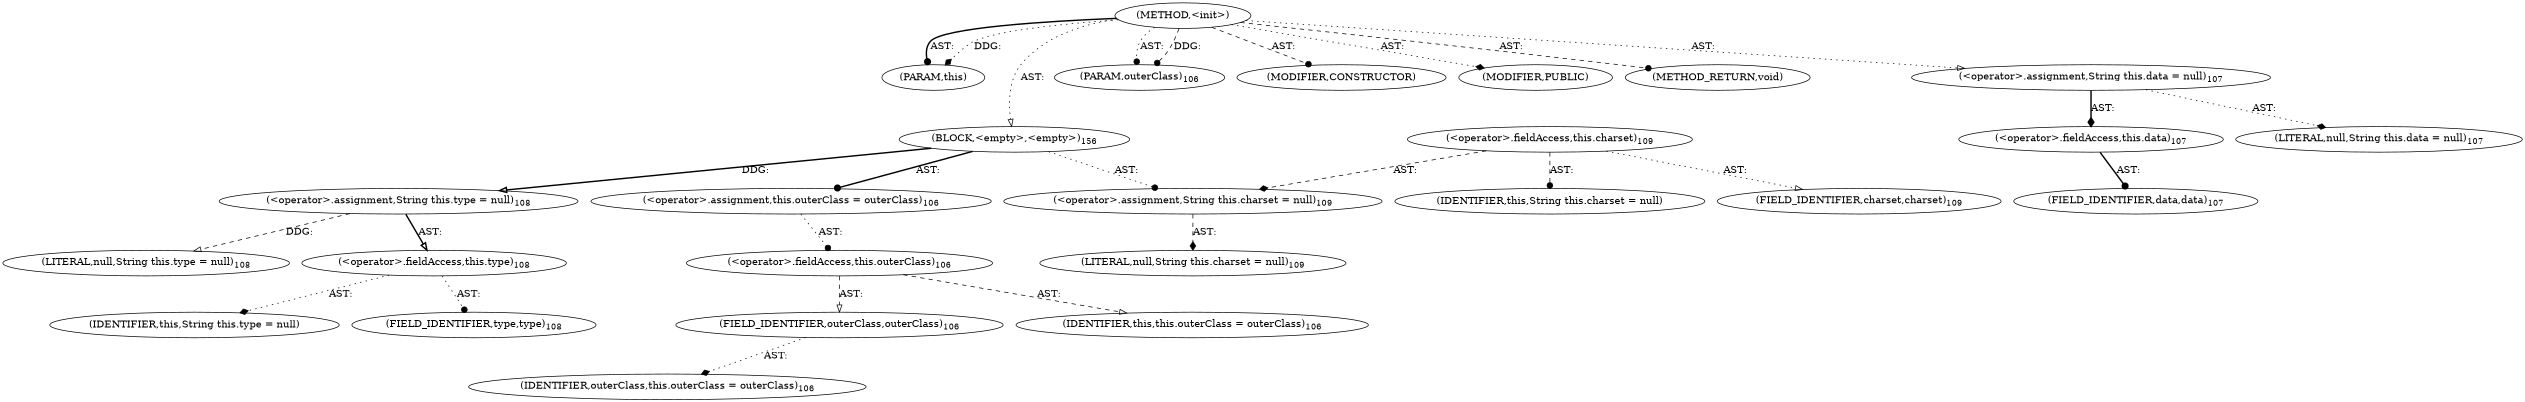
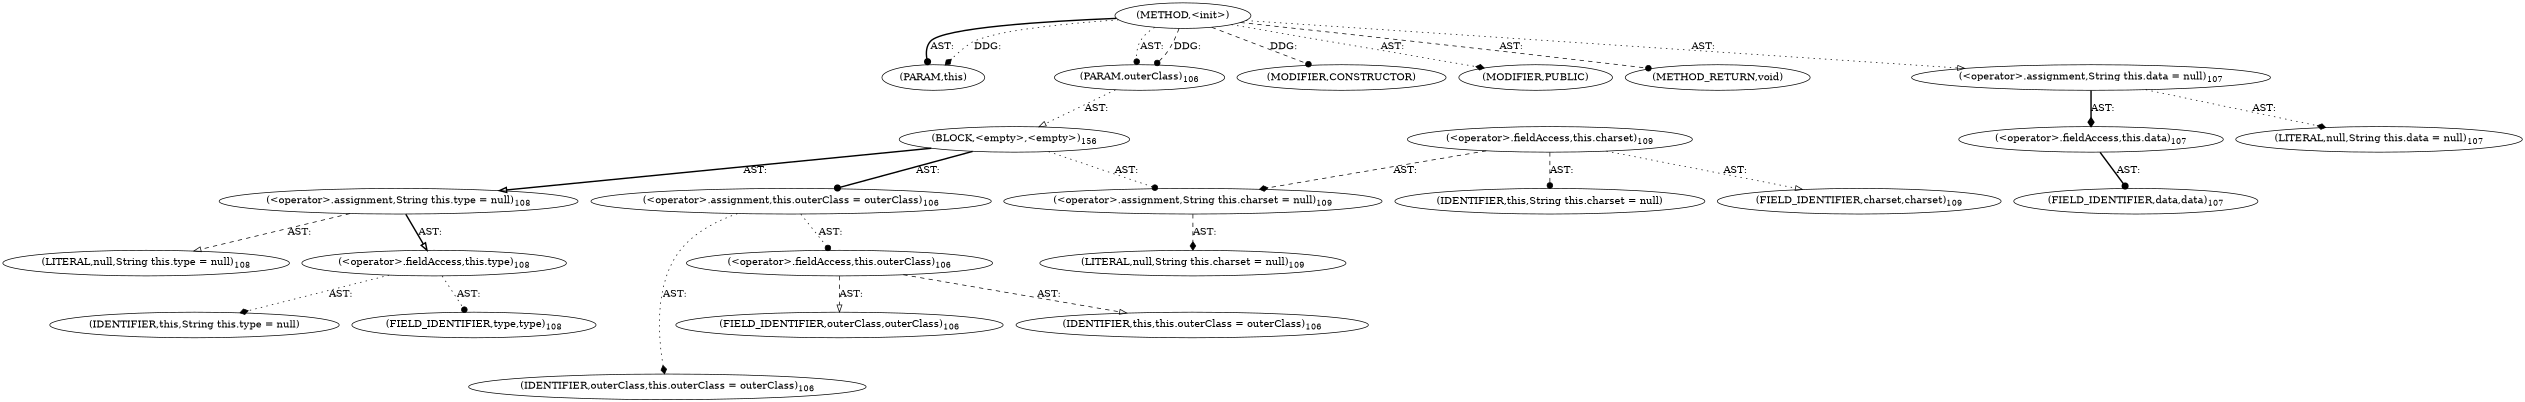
edge "(METHOD,<init>)" -> "(BLOCK,<empty>,<empty>)": now "(PARAM,outerClass)" -> "(BLOCK,<empty>,<empty>)"
edge "(METHOD,<init>)" -> "(MODIFIER,CONSTRUCTOR)": label "AST: " -> "DDG: "
edge "(BLOCK,<empty>,<empty>)" -> "(<operator>.assignment,String this.type = null)": label "DDG: " -> "AST: "
edge "(<operator>.assignment,String this.type = null)" -> "(LITERAL,null,String this.type = null)": label "DDG: " -> "AST: "
edge "(FIELD_IDENTIFIER,outerClass,outerClass)" -> "(IDENTIFIER,outerClass,this.outerClass = outerClass)": now "(<operator>.assignment,this.outerClass = outerClass)" -> "(IDENTIFIER,outerClass,this.outerClass = outerClass)"
